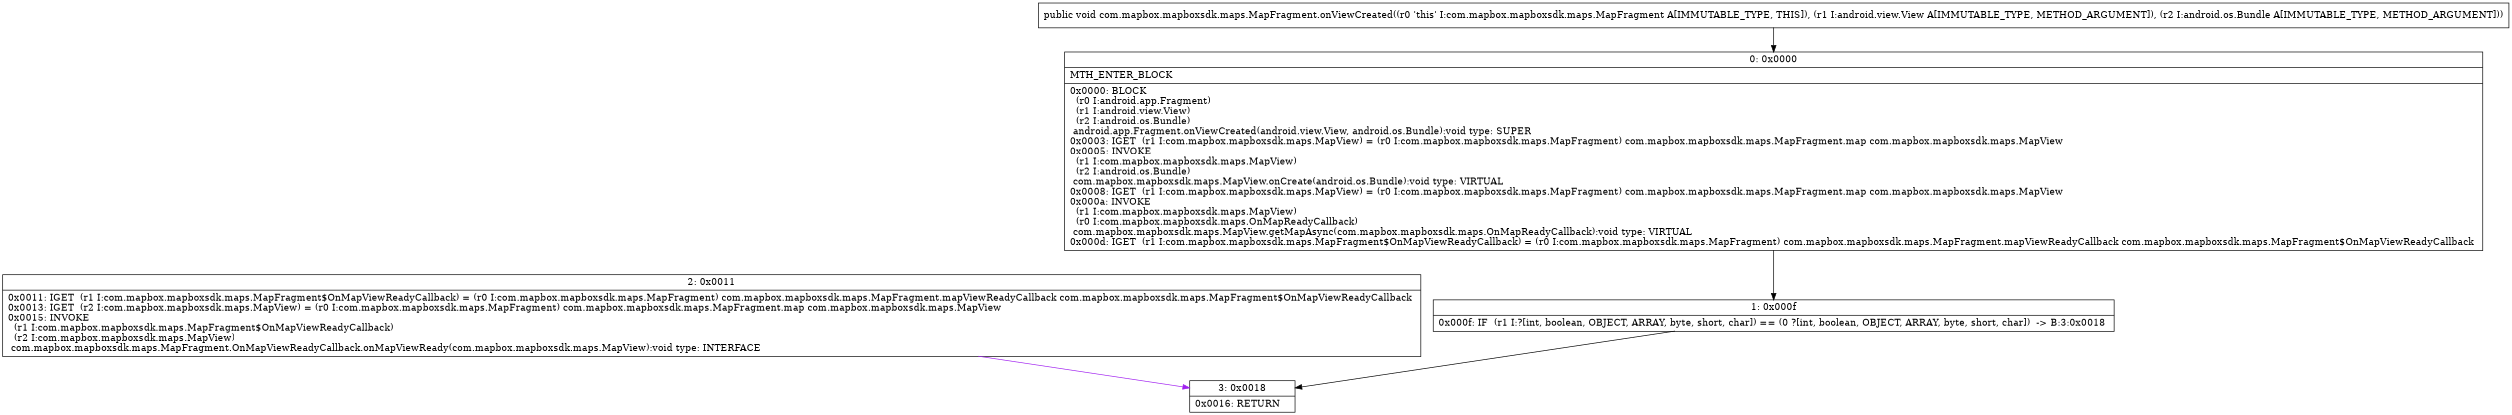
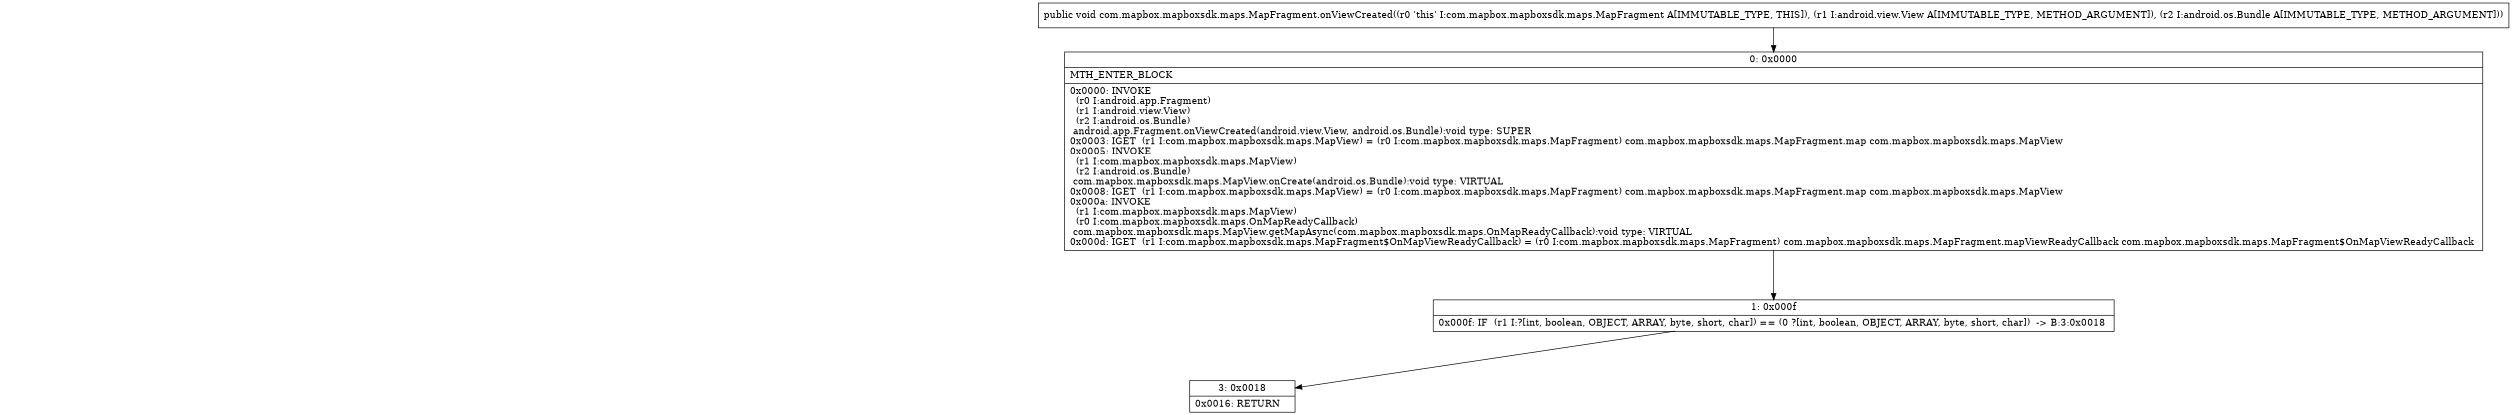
node "0: 0x0000": text "0x0000: BLOCK" -> "0x0000: INVOKE"
node "2: 0x0011": removed
